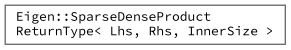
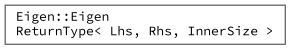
node "Eigen::SparseDenseProduct ReturnType< Lhs, Rhs, InnerSize >": label "Eigen::SparseDenseProduct ReturnType< Lhs, Rhs, InnerSize >" -> "Eigen::Eigen ReturnType< Lhs, Rhs, InnerSize >"
